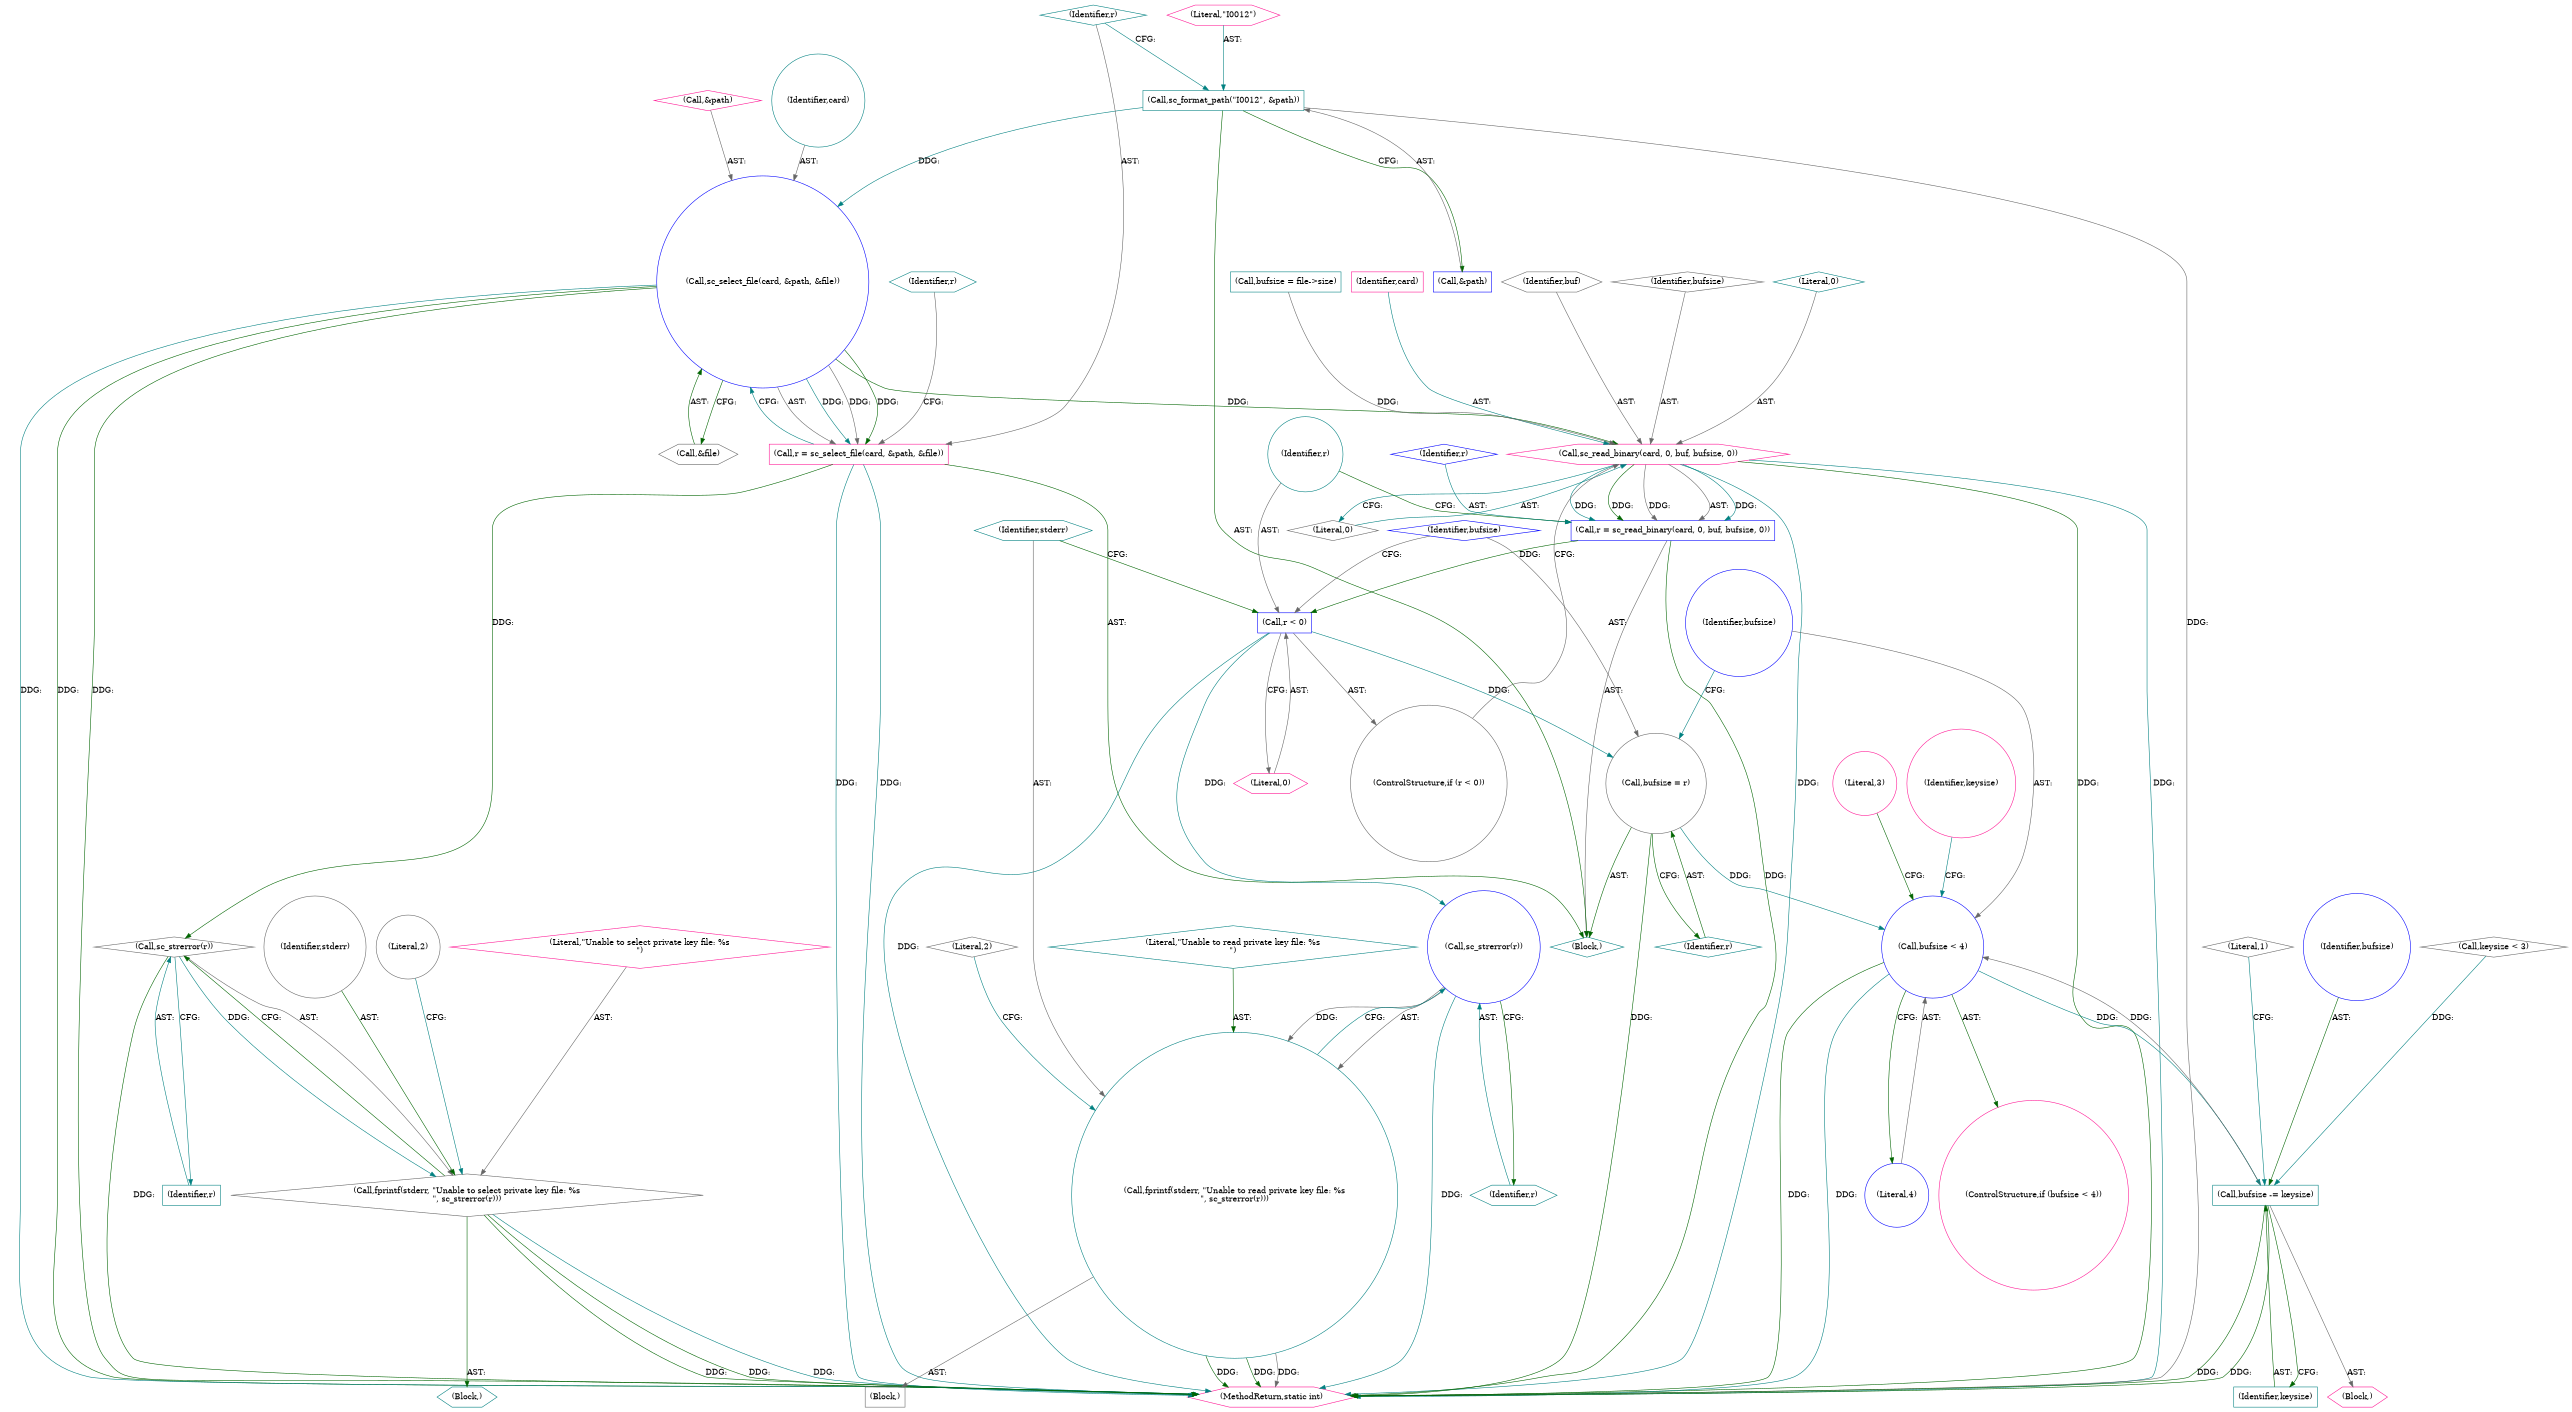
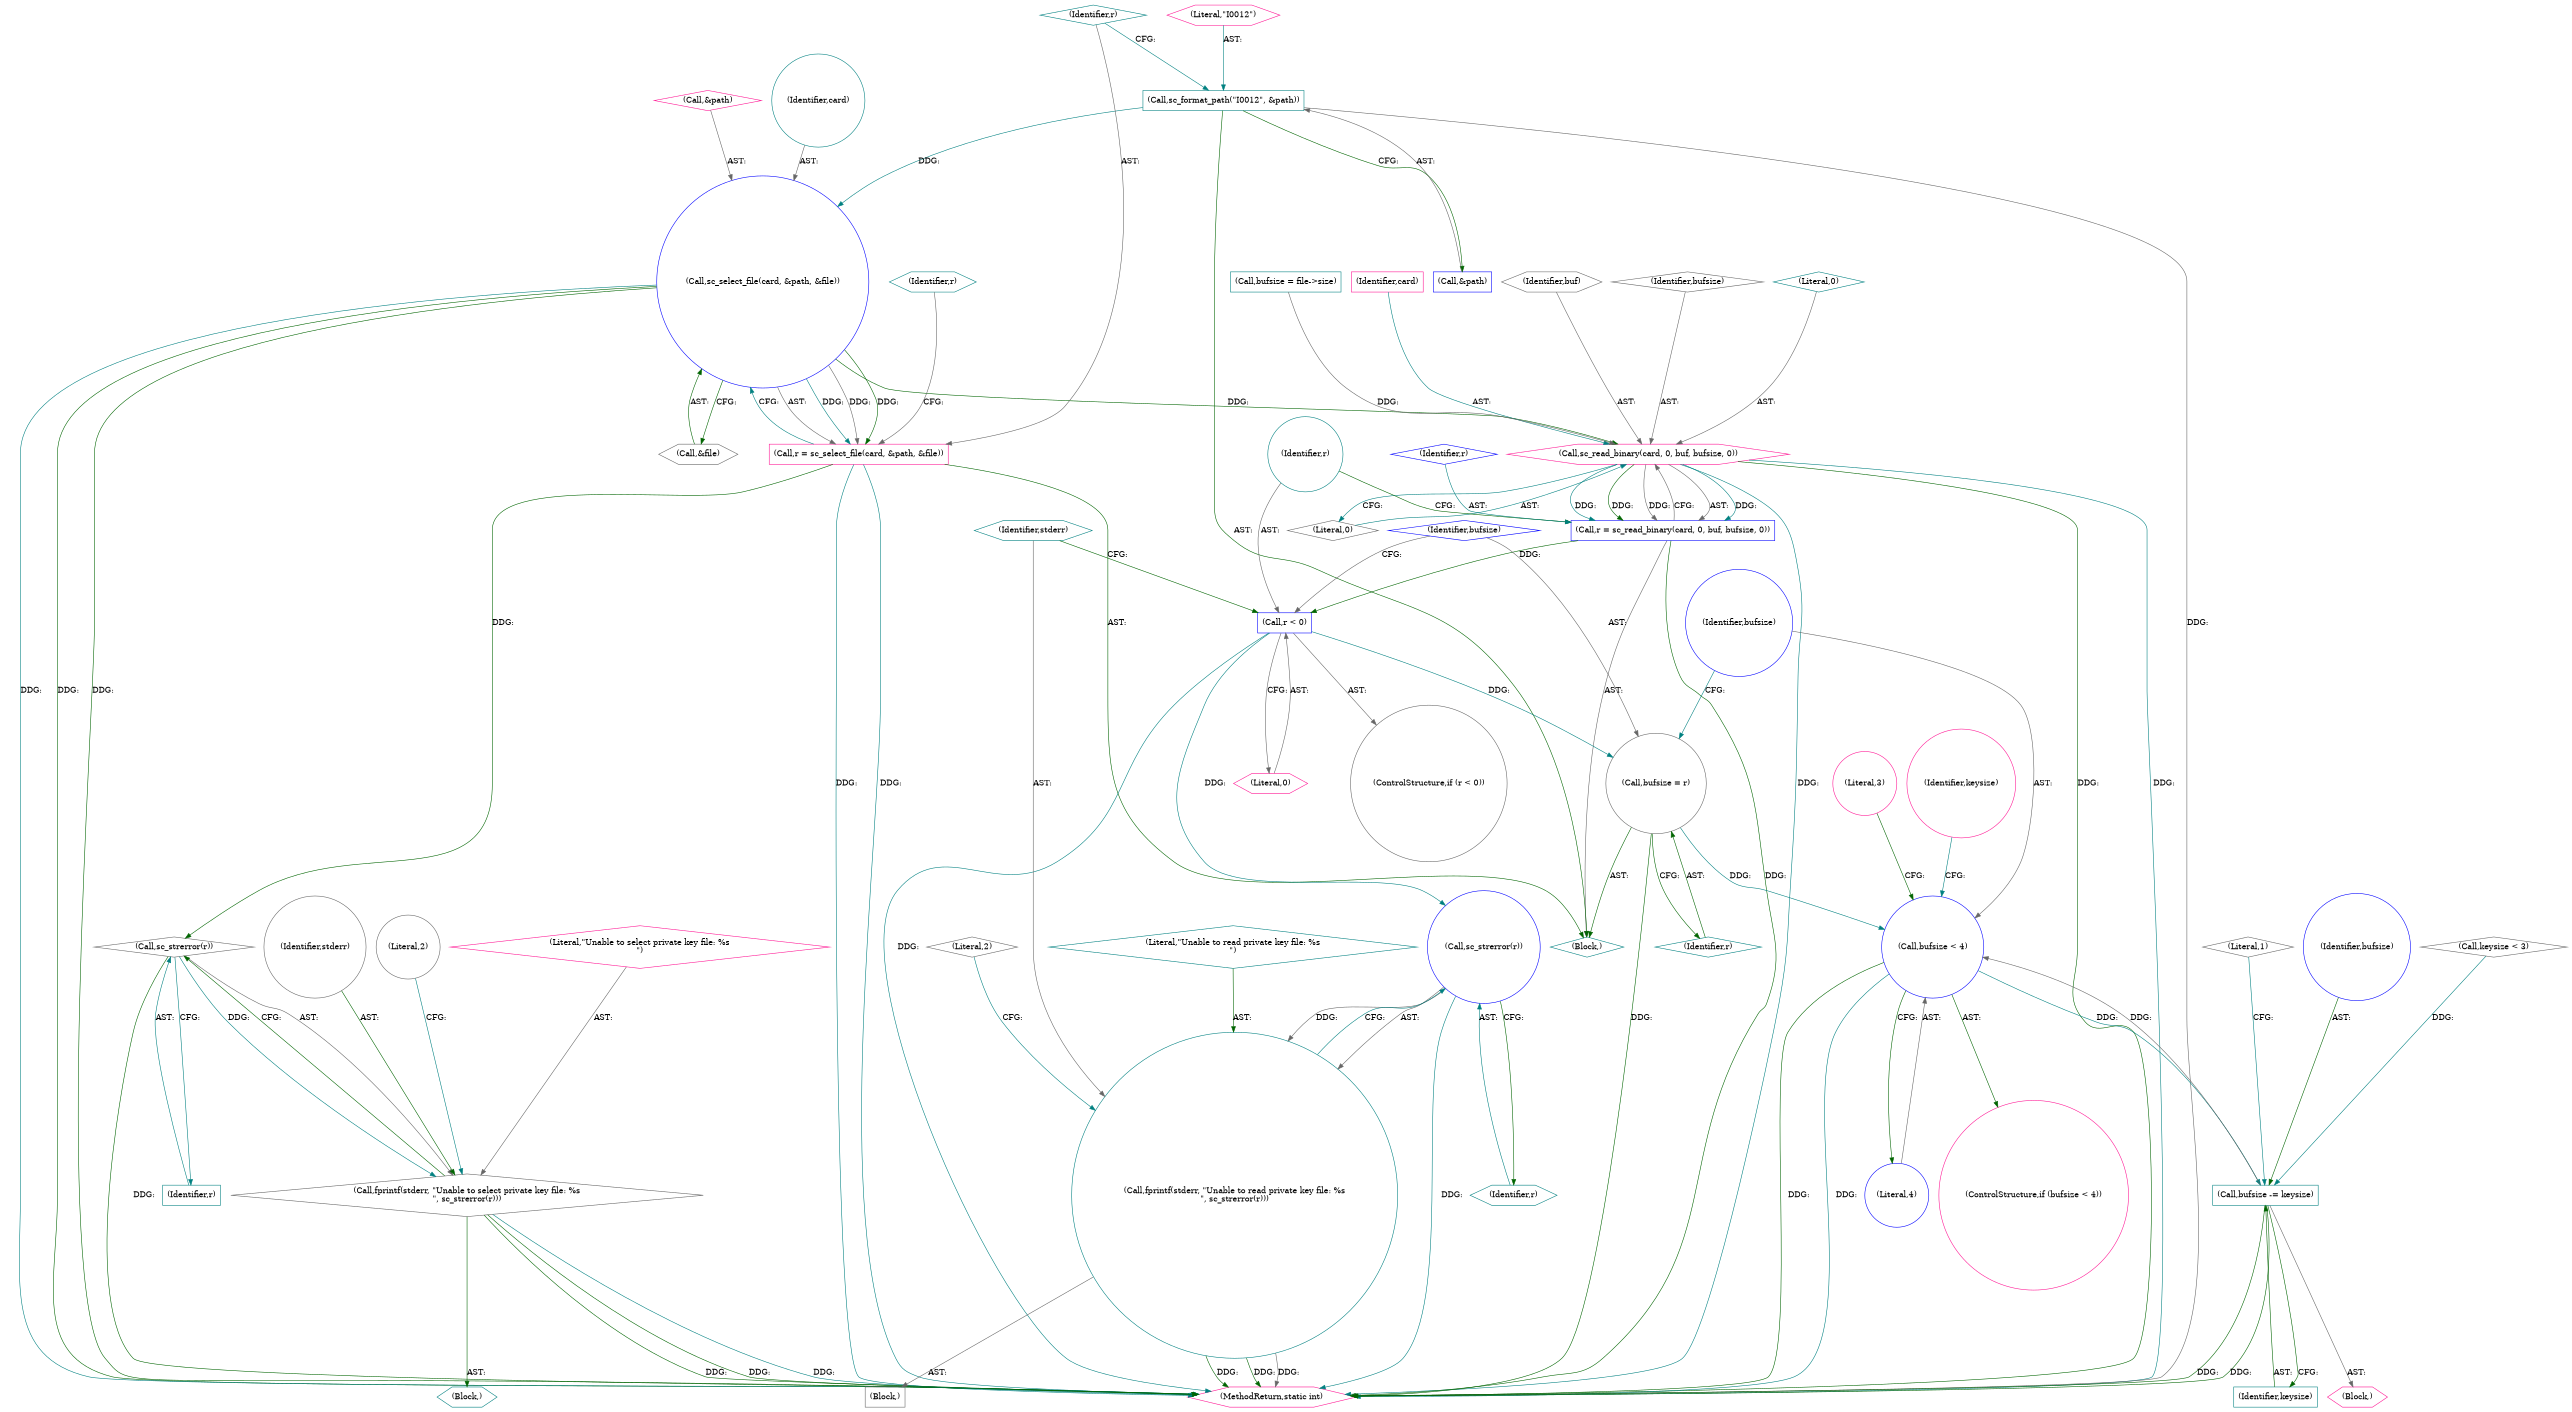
edge "(ControlStructure,if (r < 0))" -> "(Call,sc_read_binary(card, 0, buf, bufsize, 0))": now "(Call,r = sc_read_binary(card, 0, buf, bufsize, 0))" -> "(Call,sc_read_binary(card, 0, buf, bufsize, 0))"
